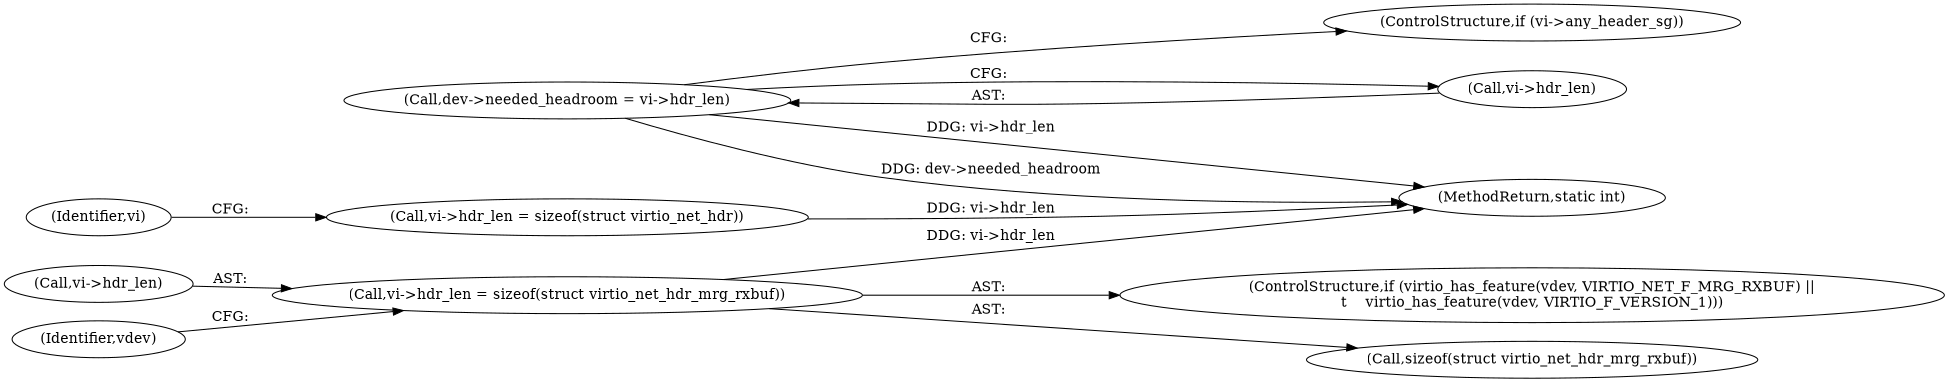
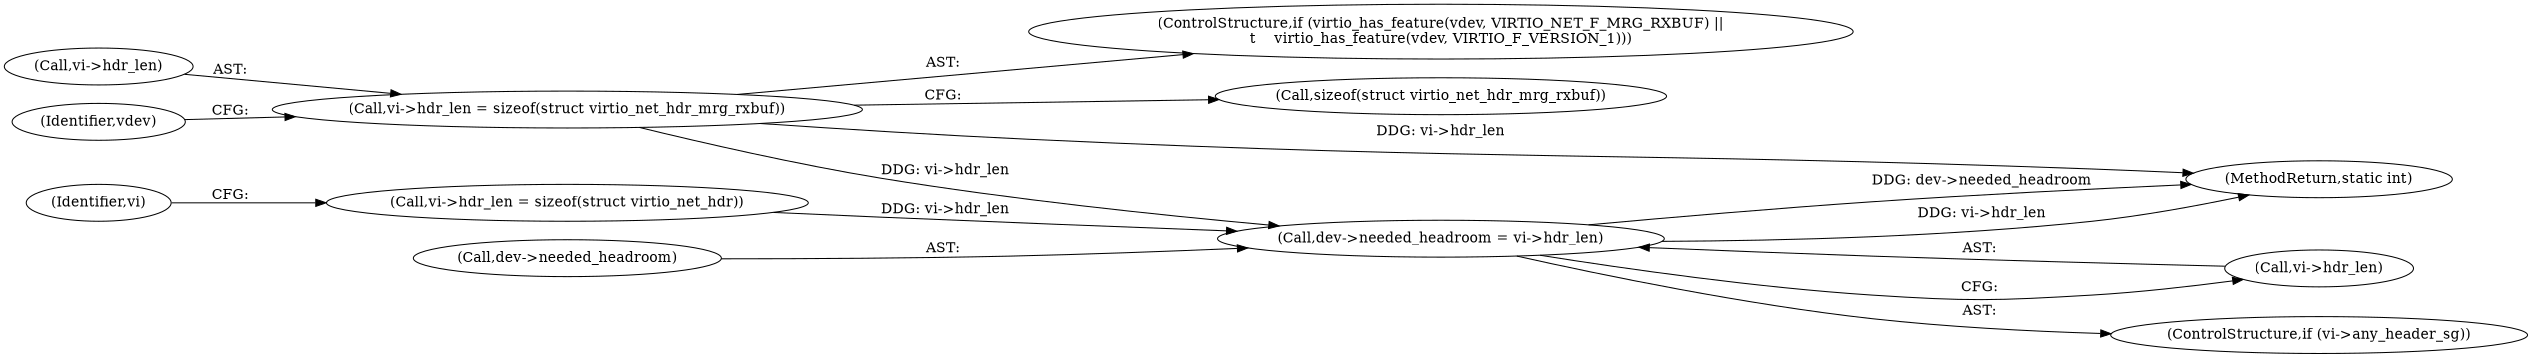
edge "(Call,dev->needed_headroom = vi->hdr_len)" -> "(ControlStructure,if (vi->any_header_sg))": label "CFG: " -> "AST: "
edge "(Call,vi->hdr_len = sizeof(struct virtio_net_hdr_mrg_rxbuf))" -> "(Call,dev->needed_headroom = vi->hdr_len)": added, label "DDG: vi->hdr_len"
edge "(Call,vi->hdr_len = sizeof(struct virtio_net_hdr))" -> "(MethodReturn,static int)": now "(Call,vi->hdr_len = sizeof(struct virtio_net_hdr))" -> "(Call,dev->needed_headroom = vi->hdr_len)"
node "(Call,dev->needed_headroom)": added
edge "(Call,vi->hdr_len = sizeof(struct virtio_net_hdr_mrg_rxbuf))" -> "(Call,sizeof(struct virtio_net_hdr_mrg_rxbuf))": label "AST: " -> "CFG: "
